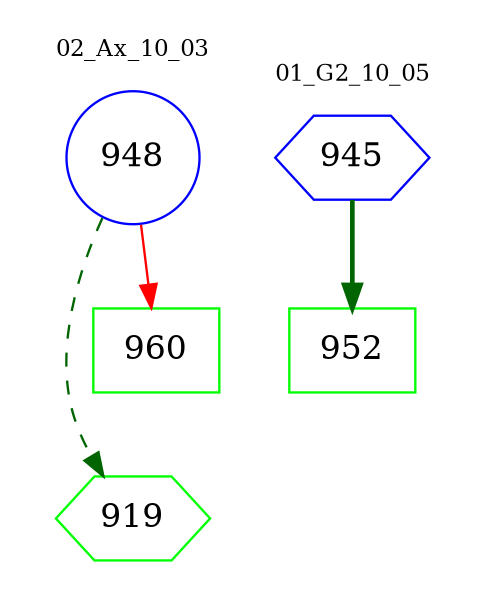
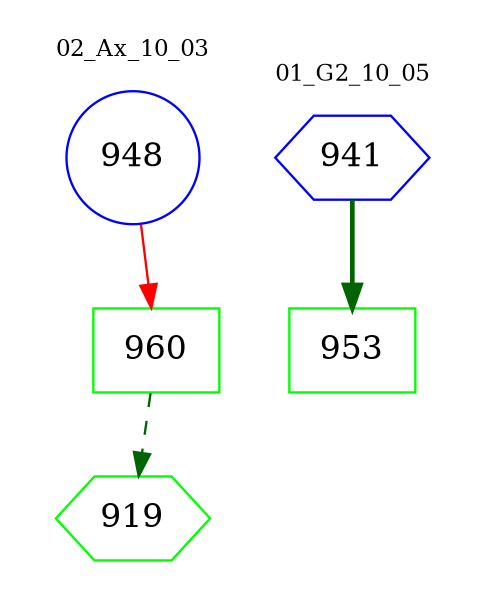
node "945": label "945" -> "941"
edge "948" -> "919": now "960" -> "919"
node "952": label "952" -> "953"
